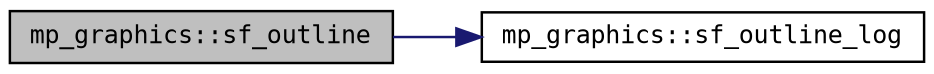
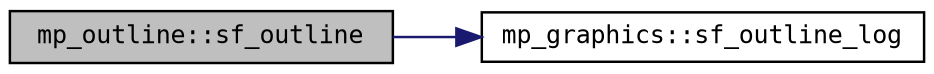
node "mp_graphics::sf_outline": label "mp_graphics::sf_outline" -> "mp_outline::sf_outline"
